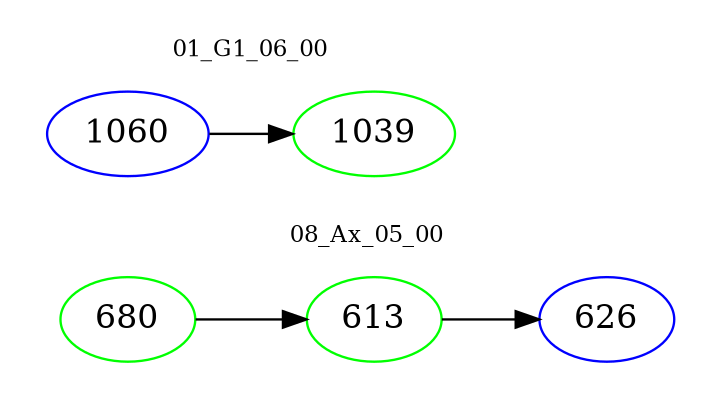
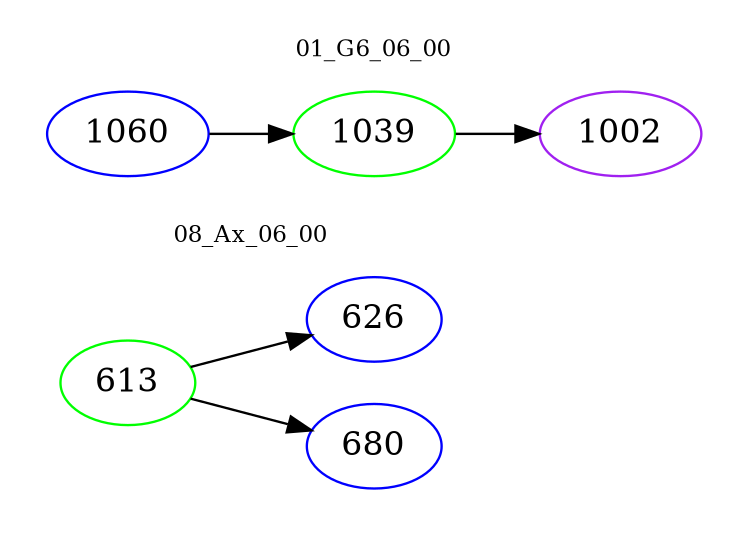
cluster "01_G1_06_00": label "01_G1_06_00" -> "01_G6_06_00"
node "1002": added
cluster "08_Ax_05_00": label "08_Ax_05_00" -> "08_Ax_06_00"
node "680": color green -> blue
edge "680" -> "613": reversed
